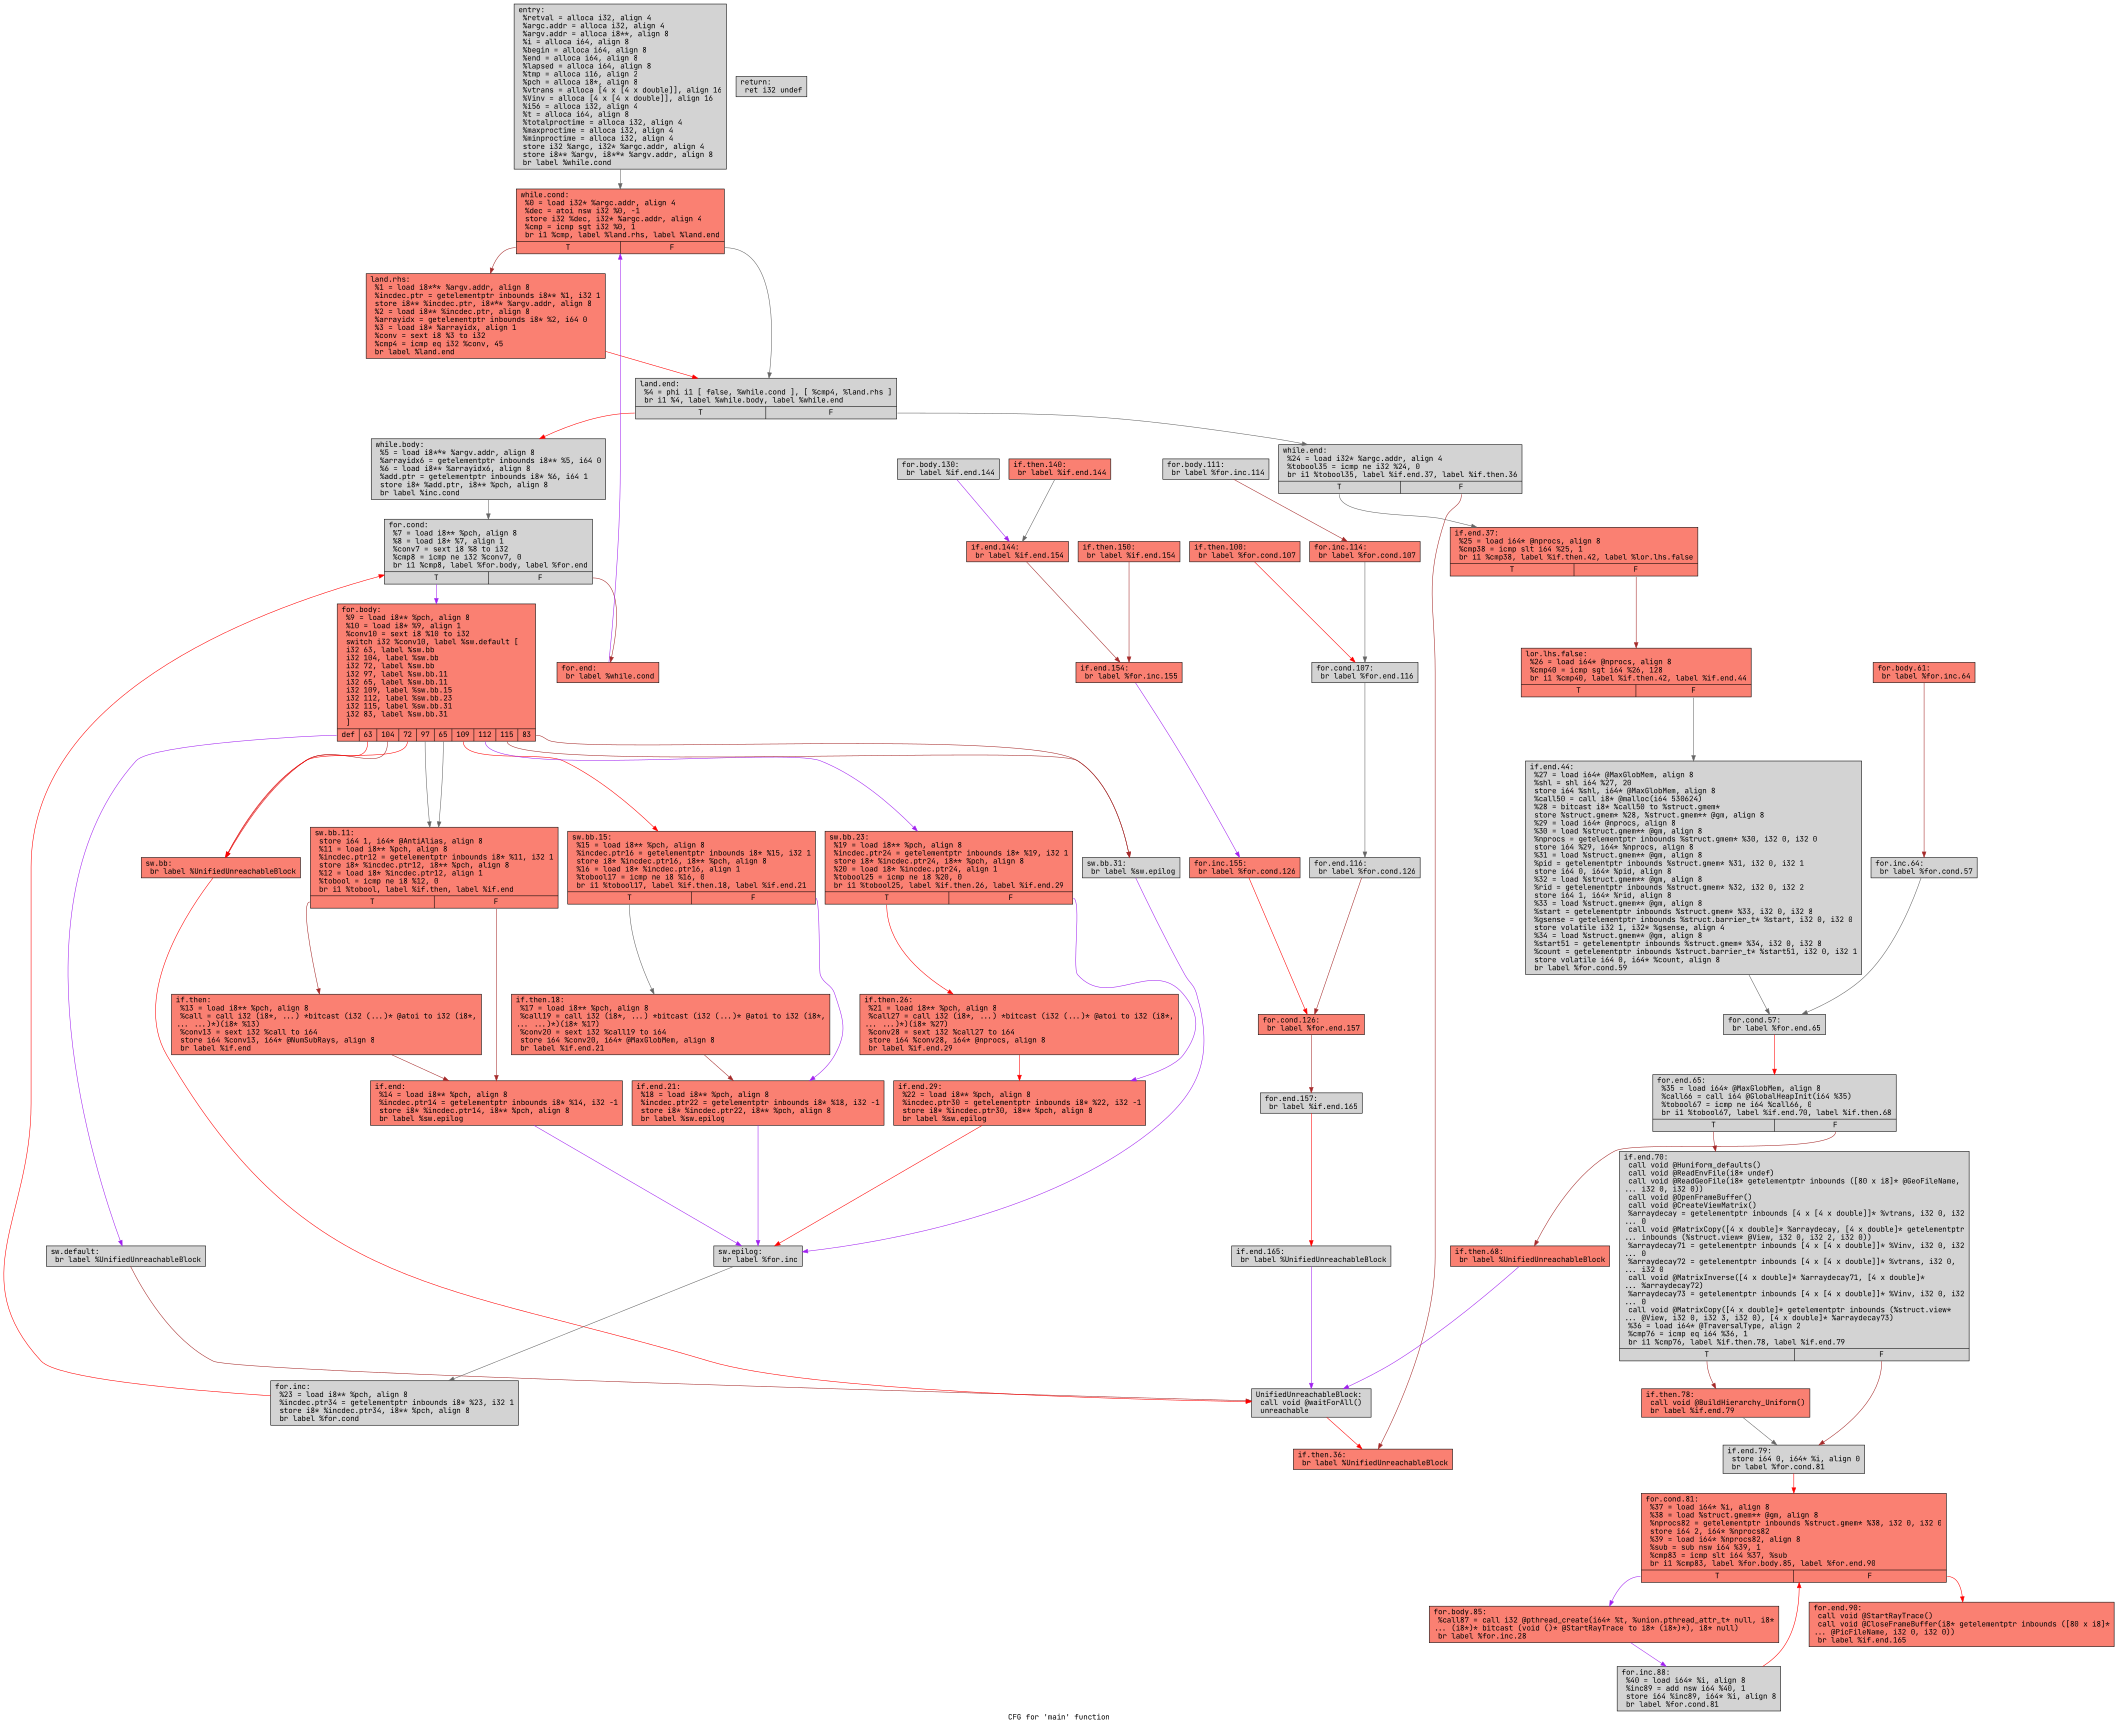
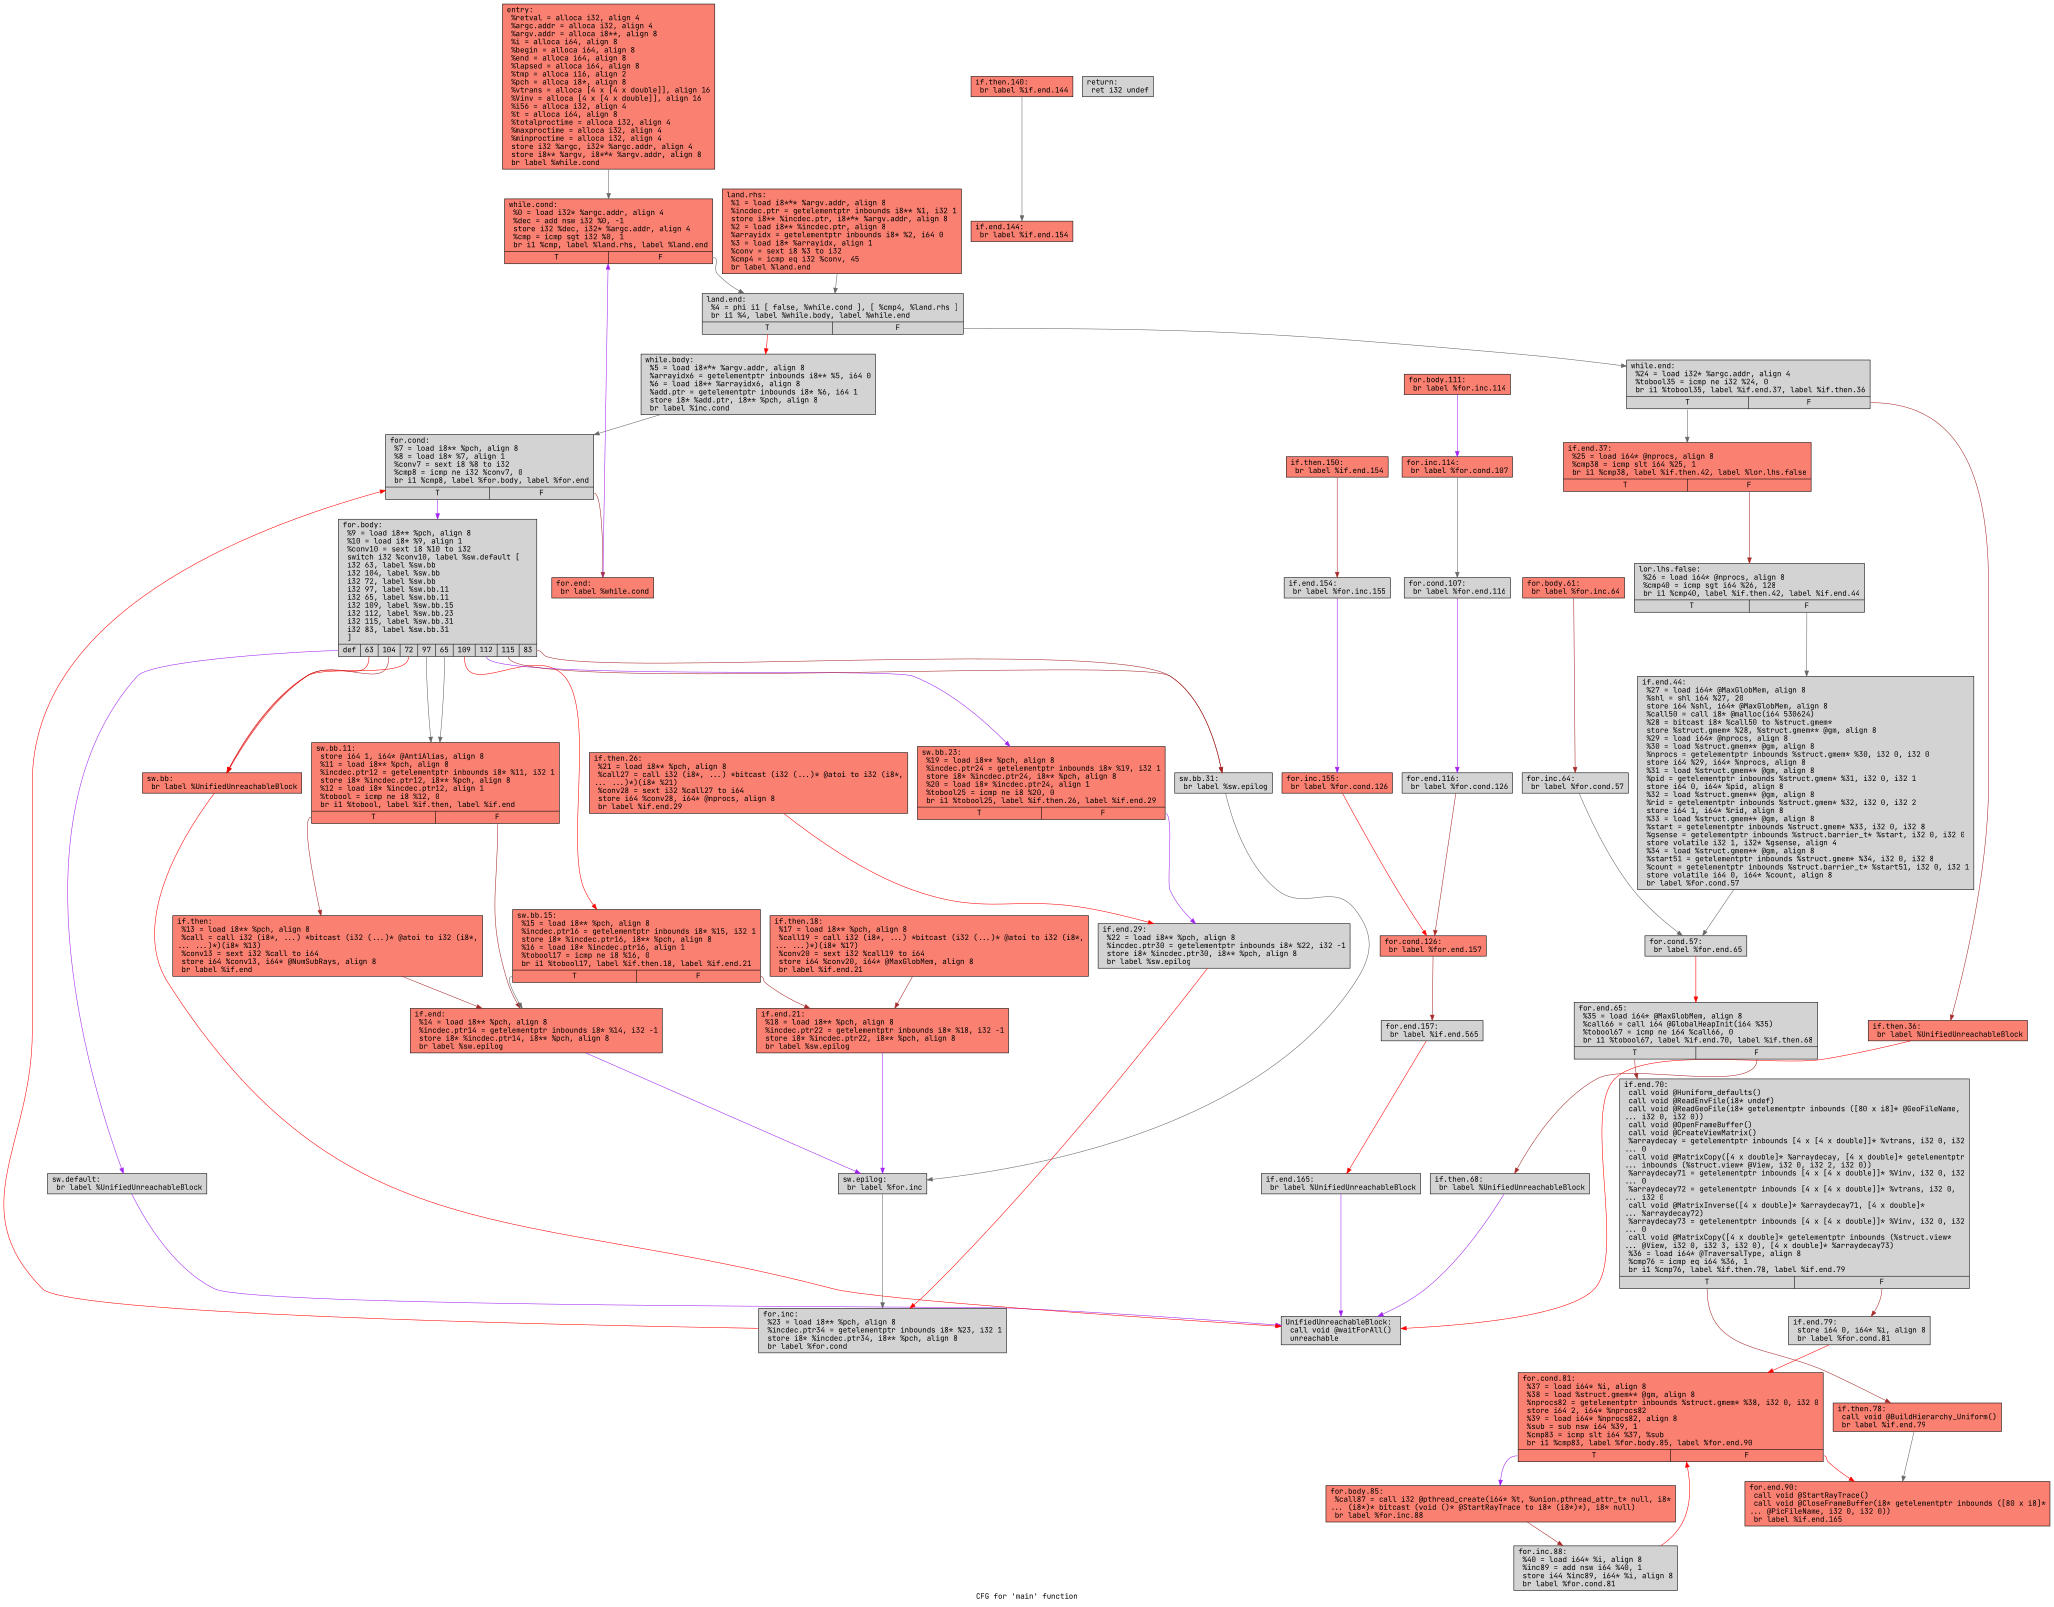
node "entry:": fillcolor lightgrey -> salmon
node "while.cond:": text "%dec = atoi nsw i32 %0, -1" -> "%dec = add nsw i32 %0, -1"
edge "while.cond:" -> "land.rhs:": removed
edge "land.rhs:" -> "land.end:": color red -> gray40
node "for.body.130:": removed
node "for.body.111:": fillcolor lightgrey -> salmon
edge "for.body.111:" -> "for.inc.114:": color brown -> purple
node "if.then.100:": removed
edge "if.end.144:" -> "if.end.154:": removed
node "for.body:": fillcolor salmon -> lightgrey
node "if.end.154:": fillcolor salmon -> lightgrey
node "lor.lhs.false:": fillcolor salmon -> lightgrey
edge "for.cond.107:" -> "for.end.116:": color gray40 -> purple
edge "sw.bb.15:" -> "if.then.18:": now "sw.bb.15:" -> "if.end:"
edge "sw.bb.23:" -> "if.then.26:": removed
node "if.end.44:": text "br label %for.cond.59" -> "br label %for.cond.57"
edge "sw.bb.15:" -> "if.end.21:": color purple -> brown
node "if.then.26:": text "... ...)*)(i8* %27)" -> "... ...)*)(i8* %21)"
node "if.end.29:": fillcolor salmon -> lightgrey
node "for.end.157:": text "br label %if.end.165" -> "br label %if.end.565"
edge "sw.bb.31:" -> "sw.epilog:": color purple -> gray40
edge "if.end.29:" -> "sw.epilog:": now "if.end.29:" -> "for.inc:"
node "if.then.68:": fillcolor salmon -> lightgrey
node "if.end.70:": text "%36 = load i64* @TraversalType, align 2" -> "%36 = load i64* @TraversalType, align 8"
edge "sw.default:" -> "UnifiedUnreachableBlock:": color brown -> purple
edge "if.then.78:" -> "if.end.79:": now "if.then.78:" -> "for.end.90:"
edge "UnifiedUnreachableBlock:" -> "if.then.36:": reversed
node "if.end.79:": text "store i64 0, i64* %i, align 0" -> "store i64 0, i64* %i, align 8"
node "for.body.85:": text "br label %for.inc.28" -> "br label %for.inc.88"
edge "for.body.85:" -> "for.inc.88:": color purple -> brown
node "for.inc.88:": text "store i64 %inc89, i64* %i, align 8" -> "store i44 %inc89, i64* %i, align 8"
